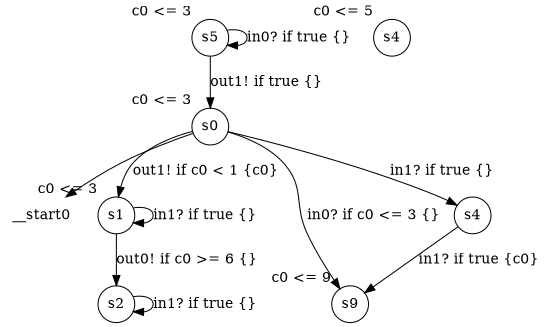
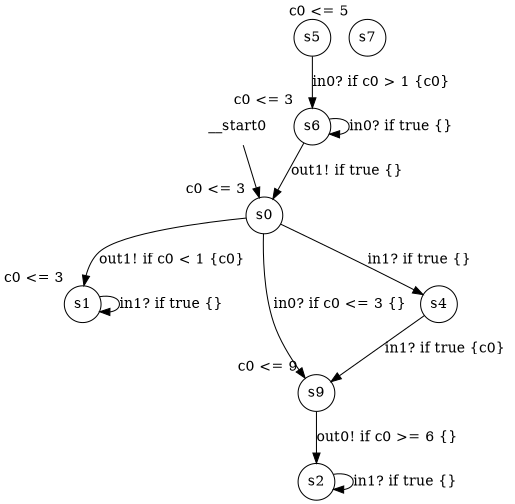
node "s5 c0 <= 3": label "s5 c0 <= 3" -> "s6 c0 <= 3"
node "s5": added
node "s4 c0 <= 5": label "s4 c0 <= 5" -> "s7 c0 <= 5"
edge "s0 c0 <= 3" -> "__start0": reversed
edge "s1 c0 <= 3" -> "s2": now "s9 c0 <= 9" -> "s2"
